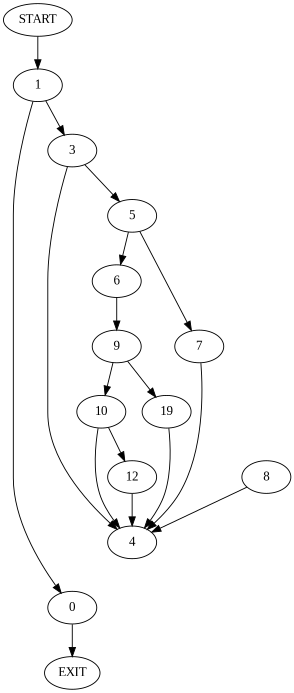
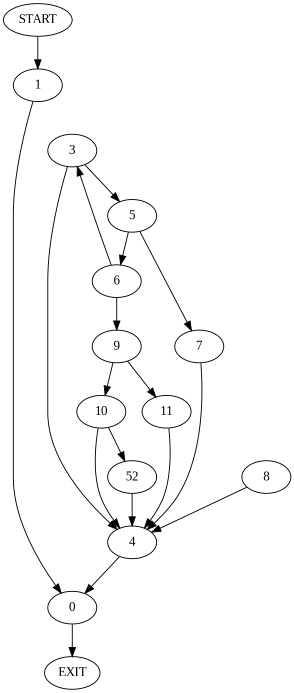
edge "1" -> "3": now "6" -> "3"
node "19": label "19" -> "11"
node "12": label "12" -> "52"
edge "4" -> "0": added
